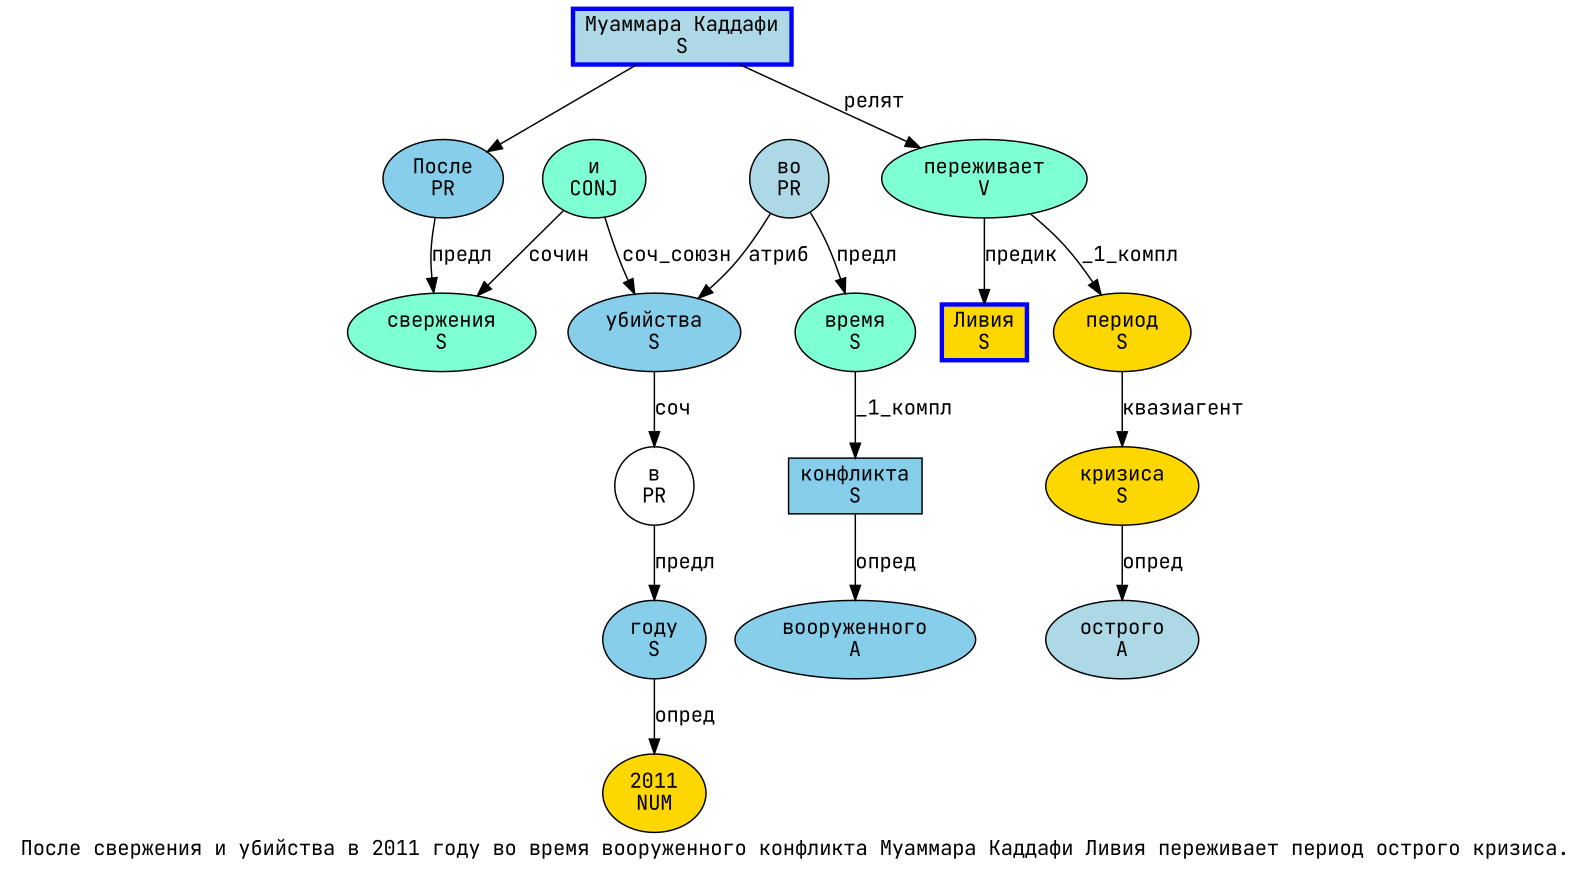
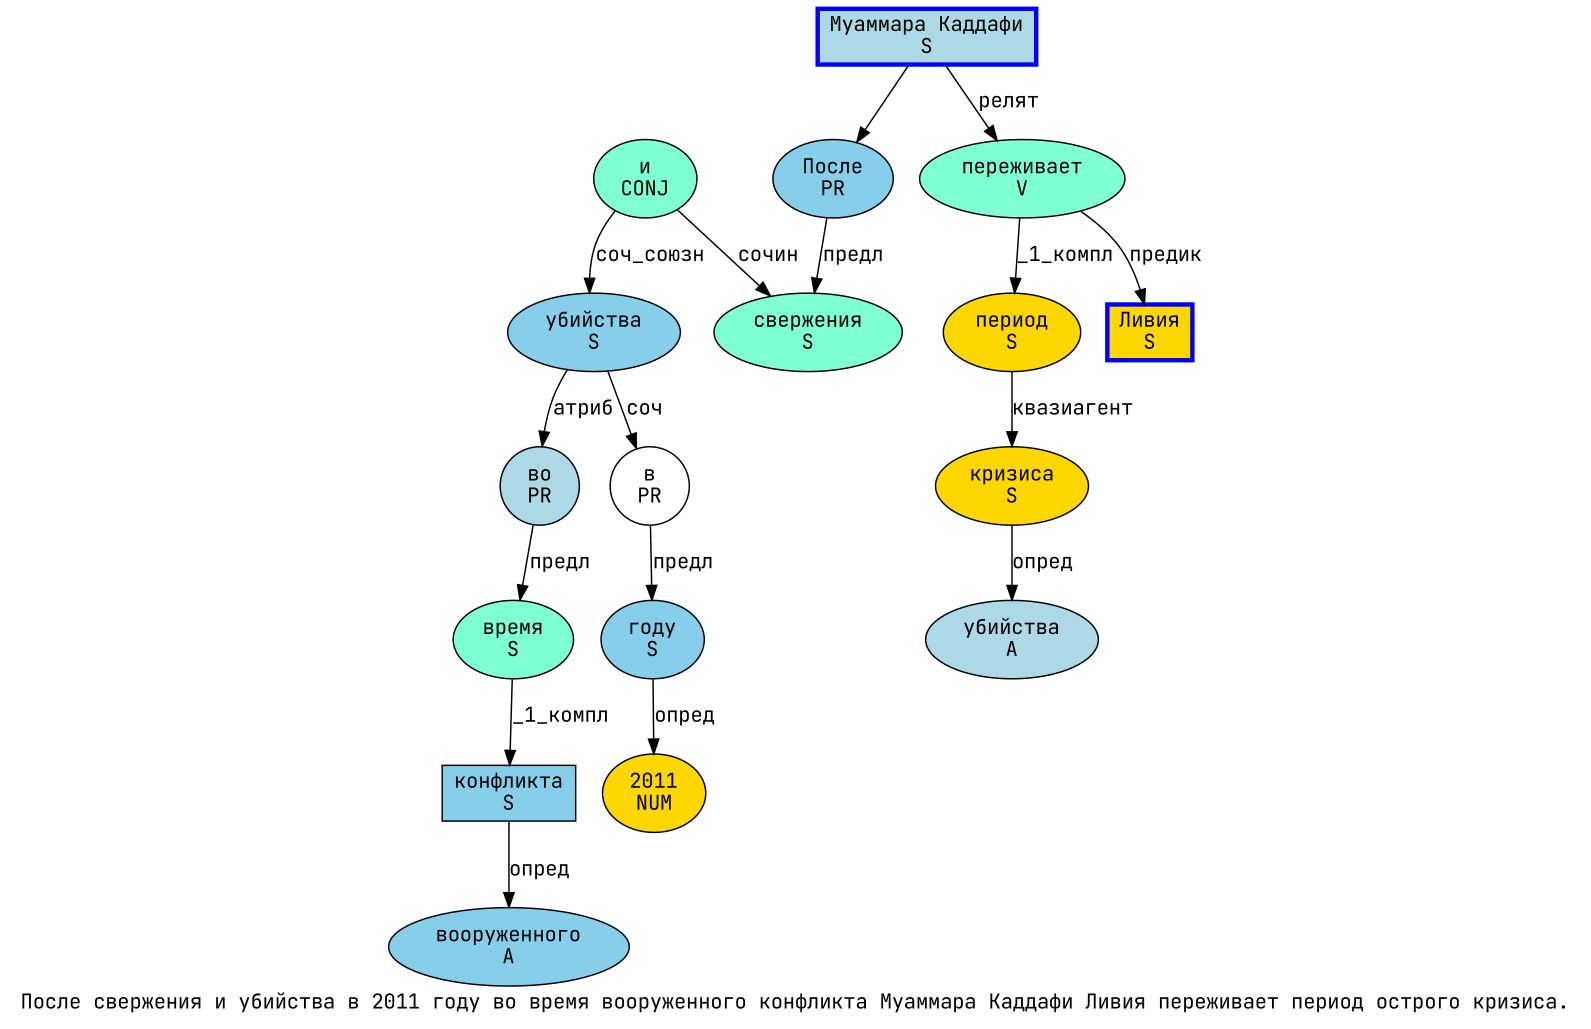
edge "во PR" -> "убийства S": reversed
node "острого A": label "острого A" -> "убийства A"
